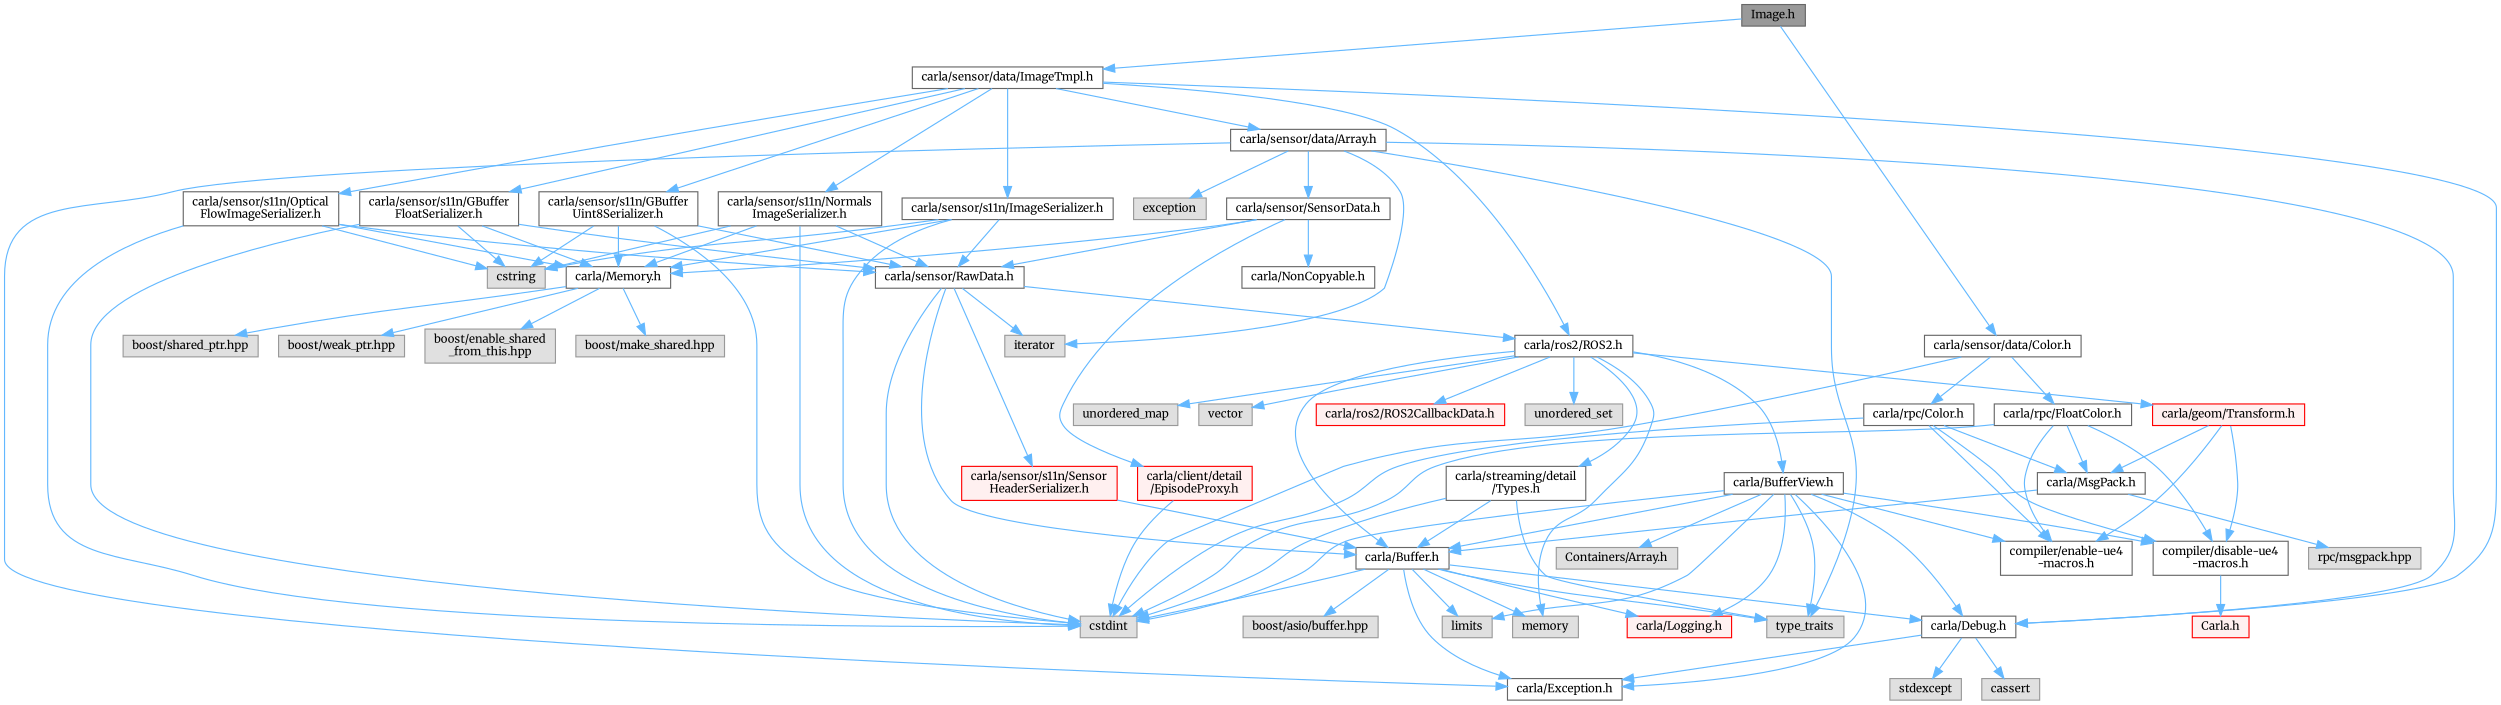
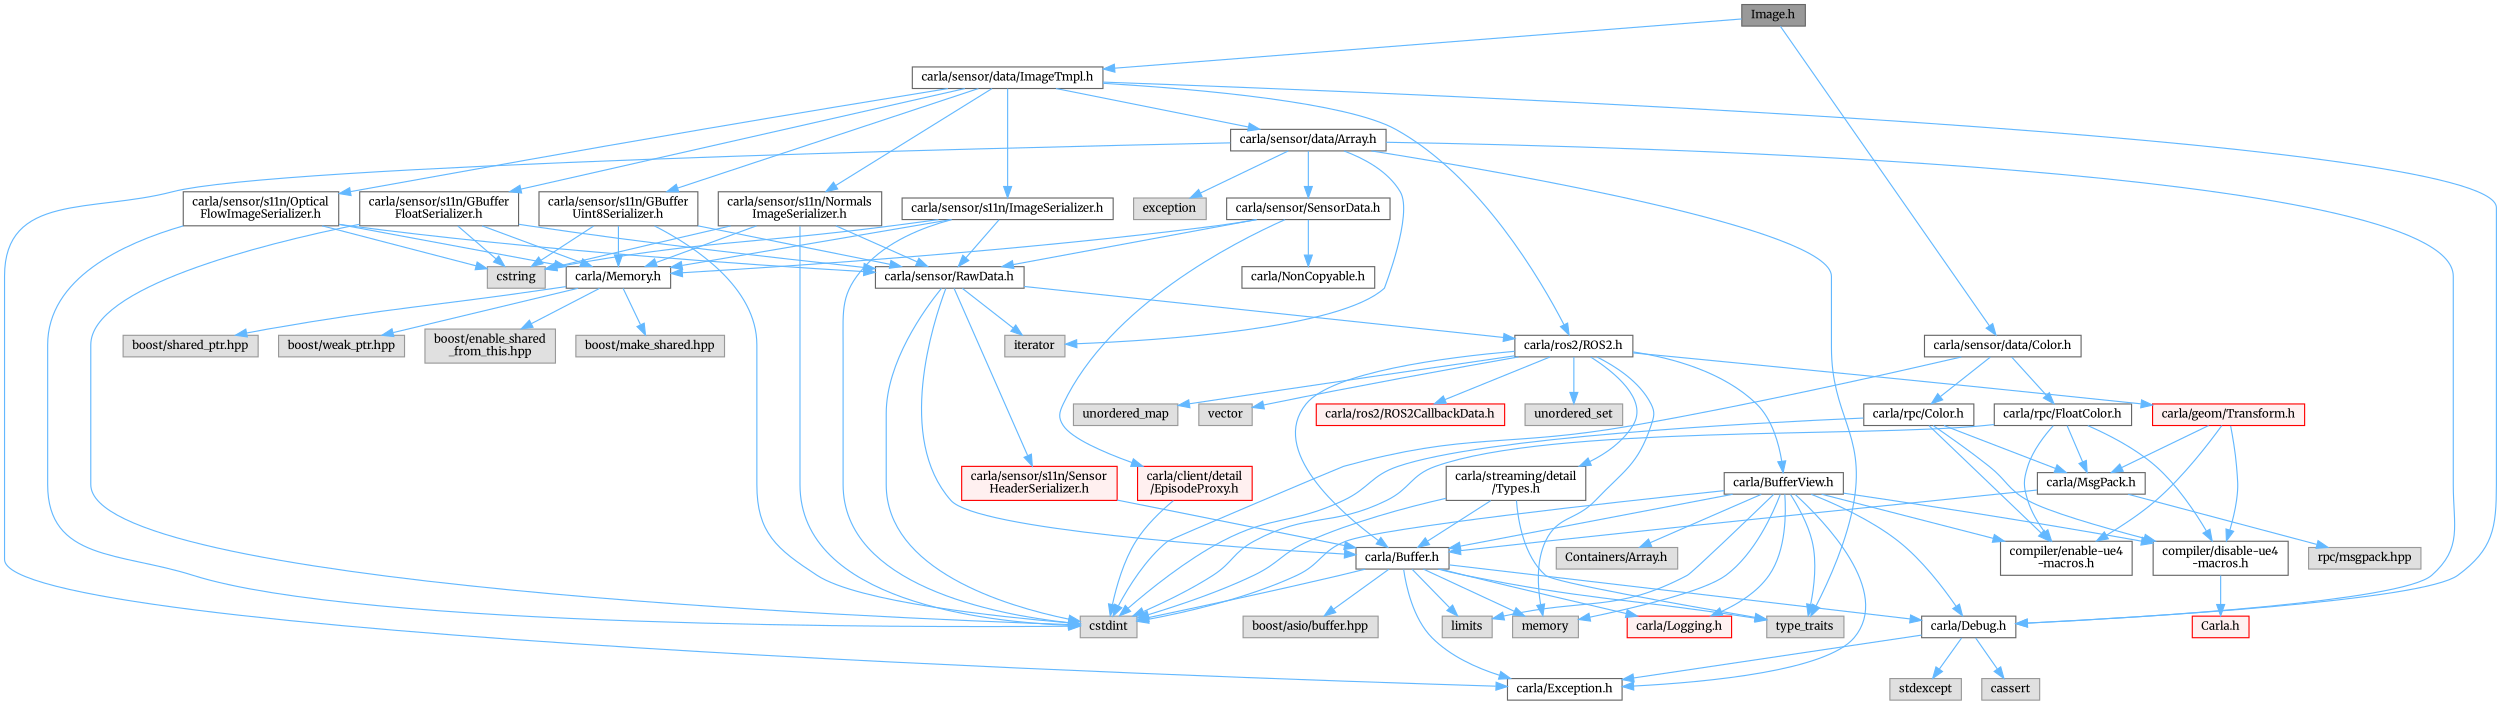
edge "carla/BufferView.h" -> "memory": added
